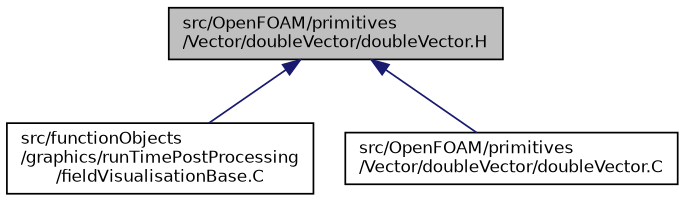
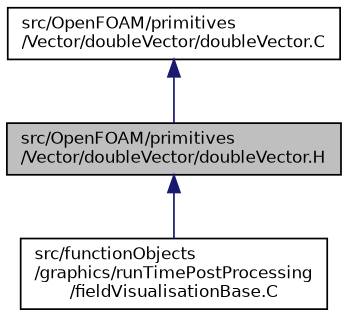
edge "src/OpenFOAM/primitives /Vector/doubleVector/doubleVector.C" -> "src/OpenFOAM/primitives /Vector/doubleVector/doubleVector.H": reversed
